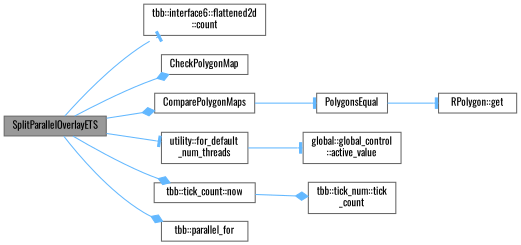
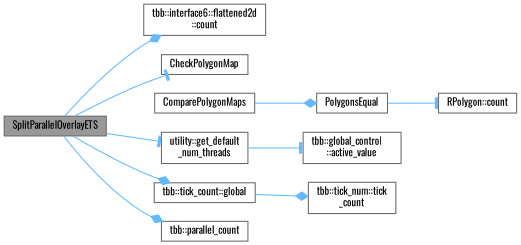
edge "SplitParallelOverlayETS" -> "tbb::interface6::flattened2d ::count": arrowhead tee -> diamond
edge "SplitParallelOverlayETS" -> "CheckPolygonMap": arrowhead diamond -> tee
edge "ComparePolygonMaps" -> "PolygonsEqual": arrowhead tee -> diamond
node "RPolygon::get": label "RPolygon::get" -> "RPolygon::count"
edge "SplitParallelOverlayETS" -> "ComparePolygonMaps": removed
node "utility::for_default _num_threads": label "utility::for_default _num_threads" -> "utility::get_default _num_threads"
node "global::global_control ::active_value": label "global::global_control ::active_value" -> "tbb::global_control ::active_value"
node "tbb::tick_count::now": label "tbb::tick_count::now" -> "tbb::tick_count::global"
node "tbb::parallel_for": label "tbb::parallel_for" -> "tbb::parallel_count"
